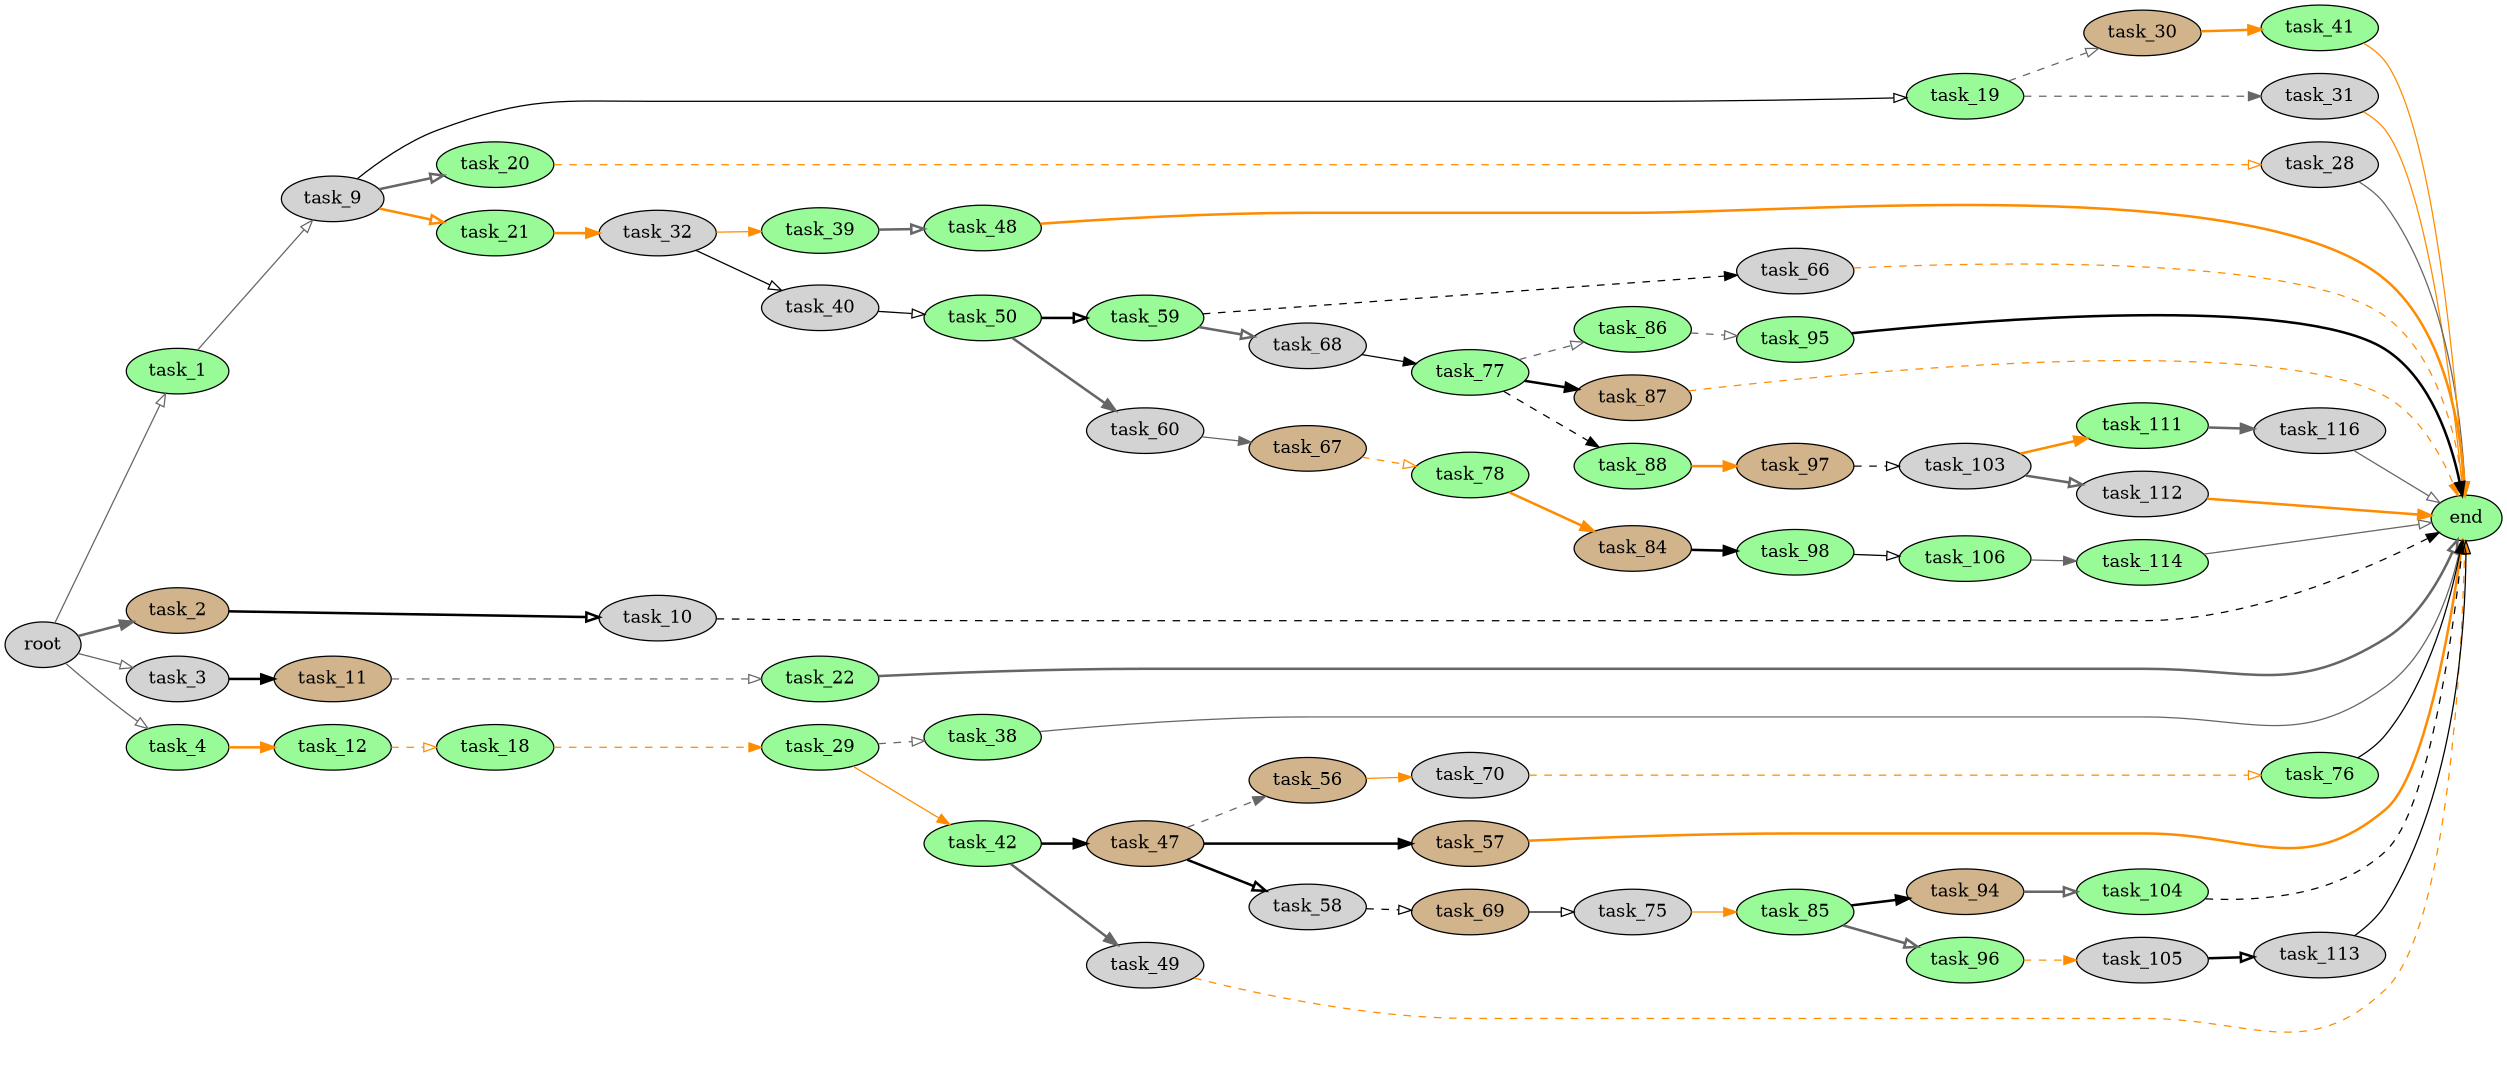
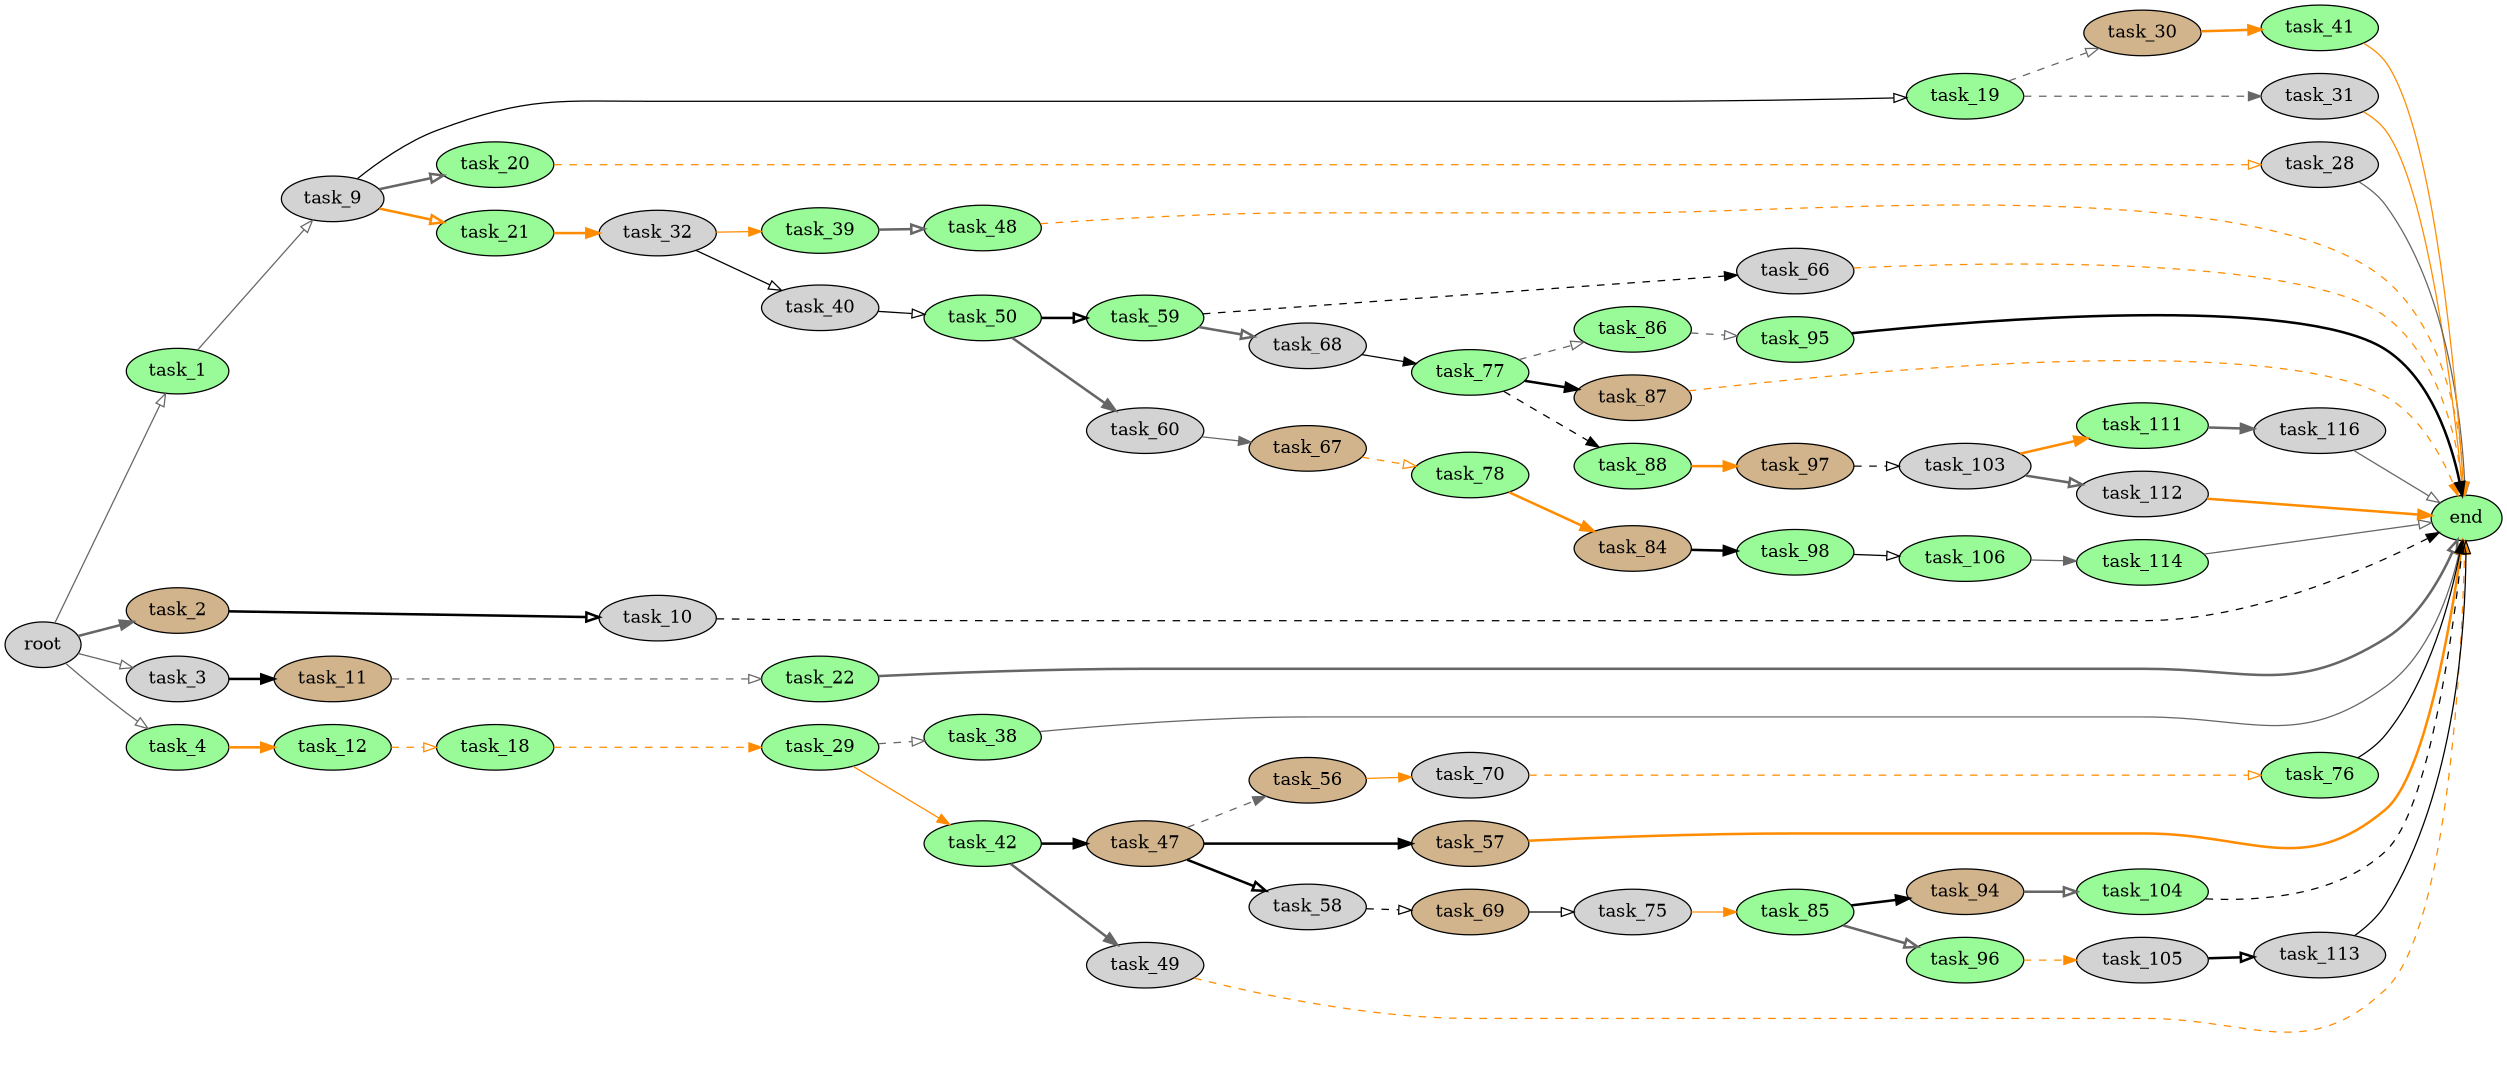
edge "task_48" -> "end": style bold -> dashed
